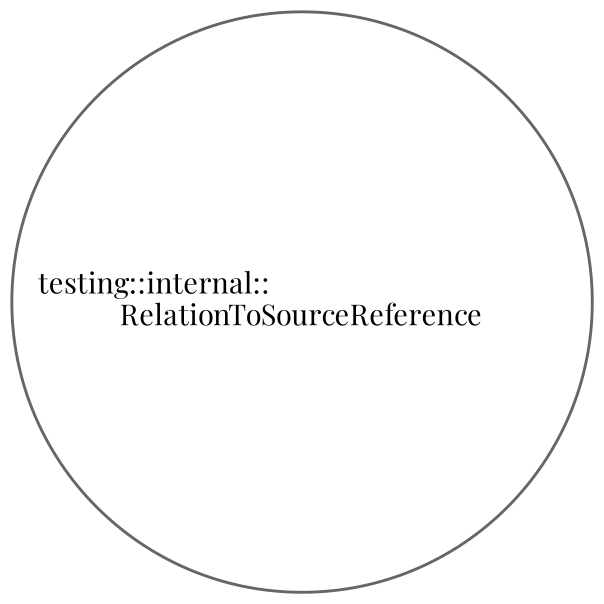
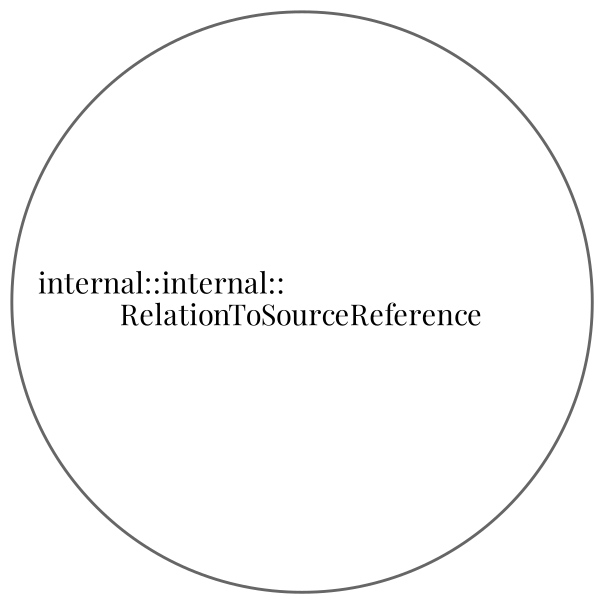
node "testing::internal:: RelationToSourceReference": label "testing::internal:: RelationToSourceReference" -> "internal::internal:: RelationToSourceReference"
